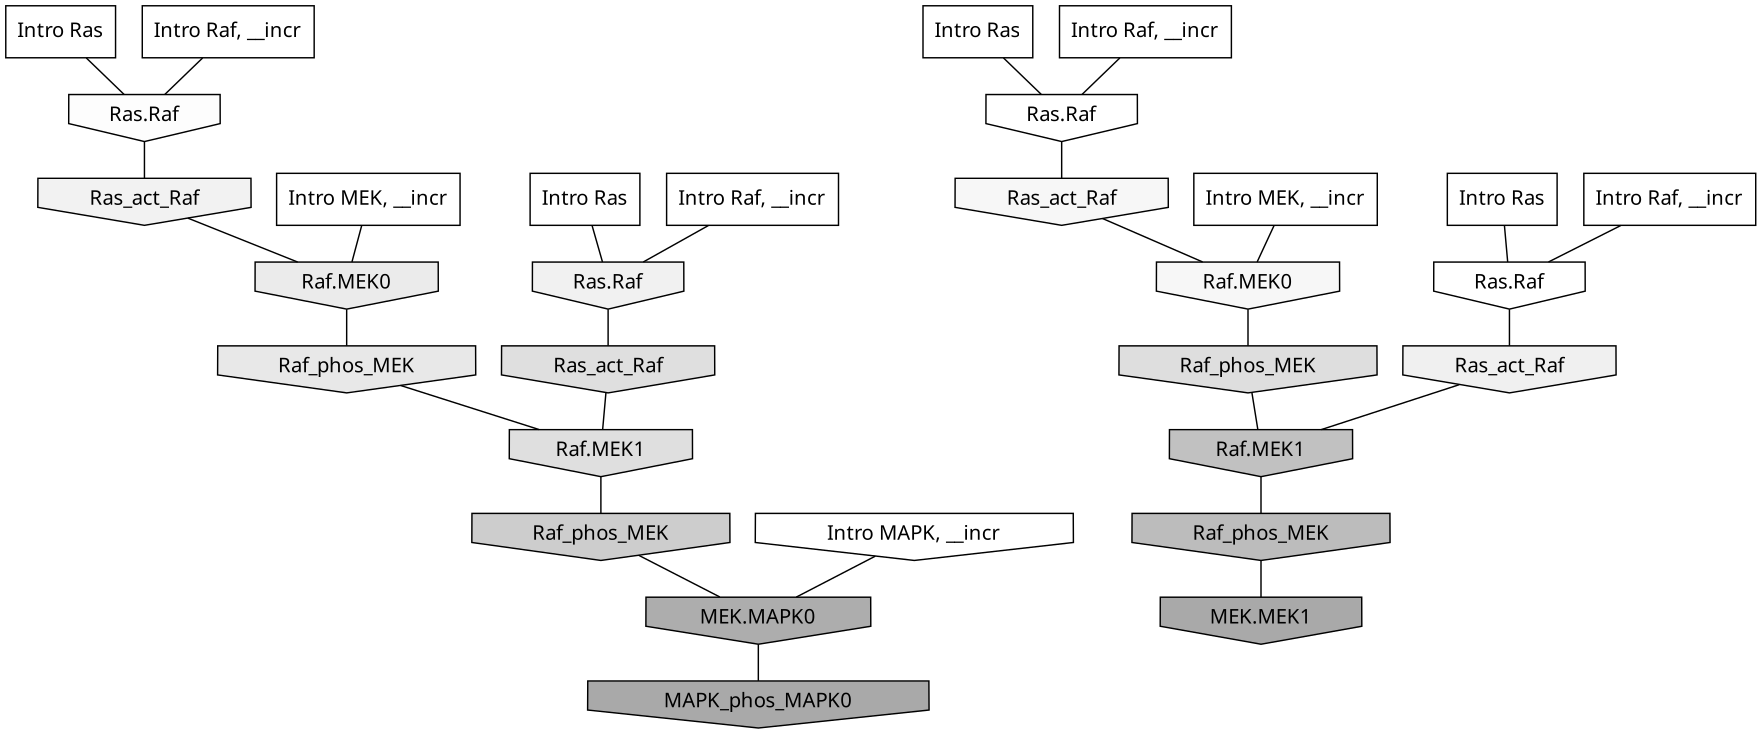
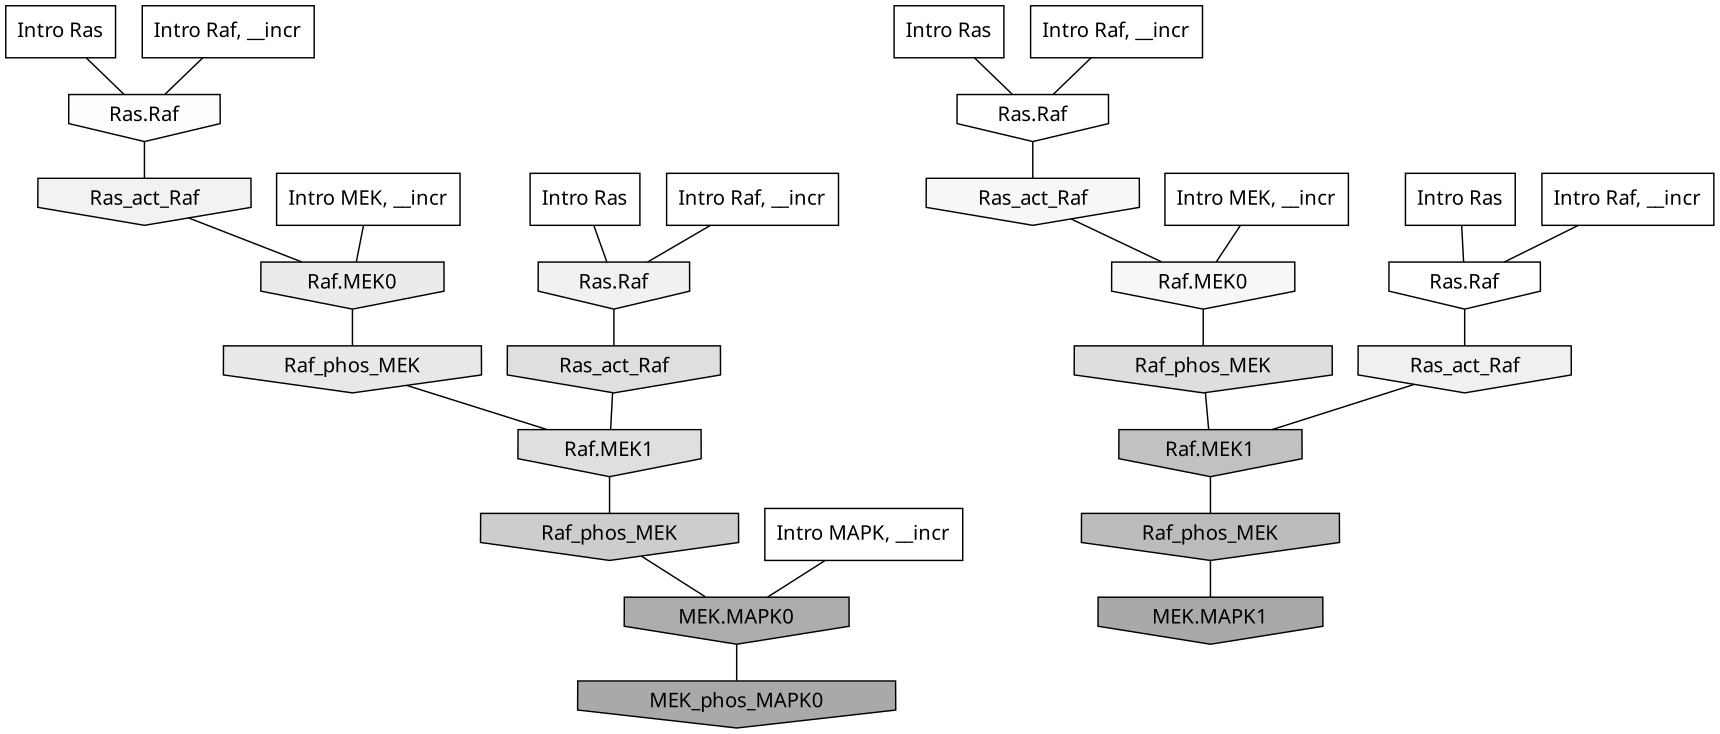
node "Intro MAPK, __incr": shape invhouse -> box
node "MEK.MEK1": label "MEK.MEK1" -> "MEK.MAPK1"
node "MAPK_phos_MAPK0": label "MAPK_phos_MAPK0" -> "MEK_phos_MAPK0"
